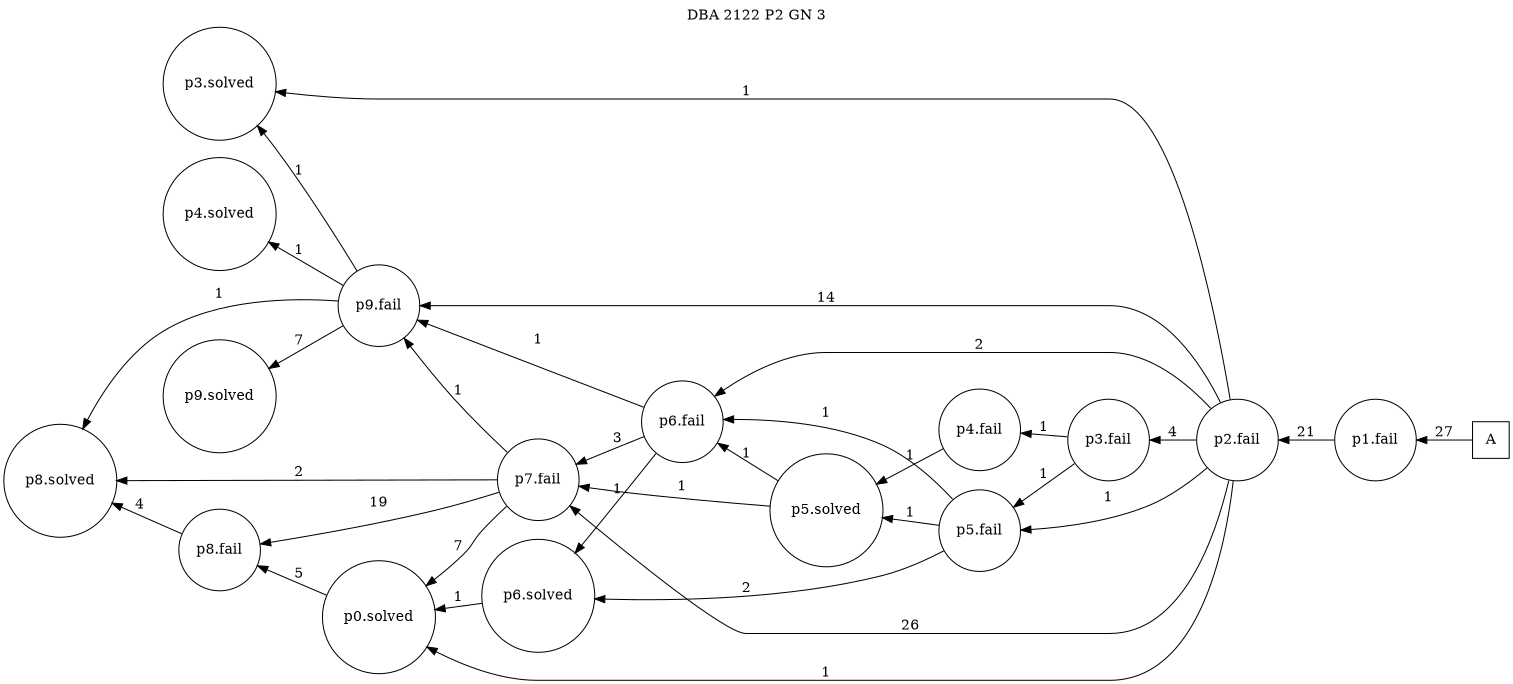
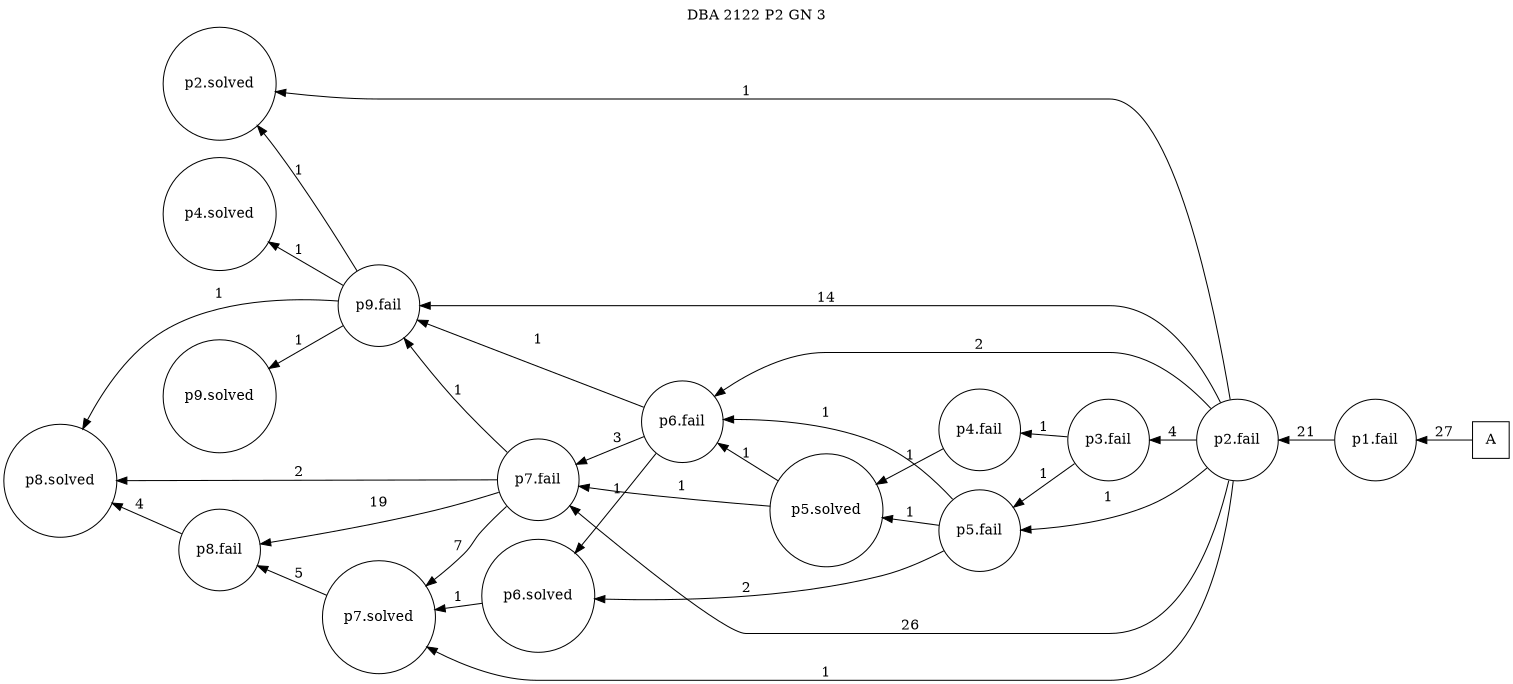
node "p3.solved": label "p3.solved" -> "p2.solved"
edge "p9.fail" -> "p9.solved": label "7" -> "1"
node "p0.solved": label "p0.solved" -> "p7.solved"
